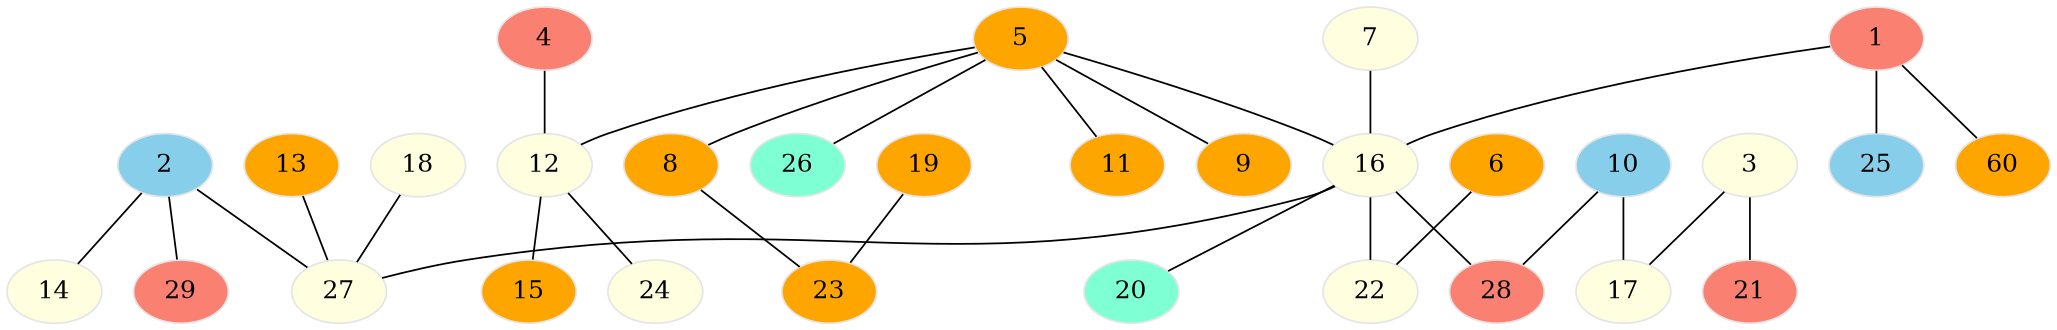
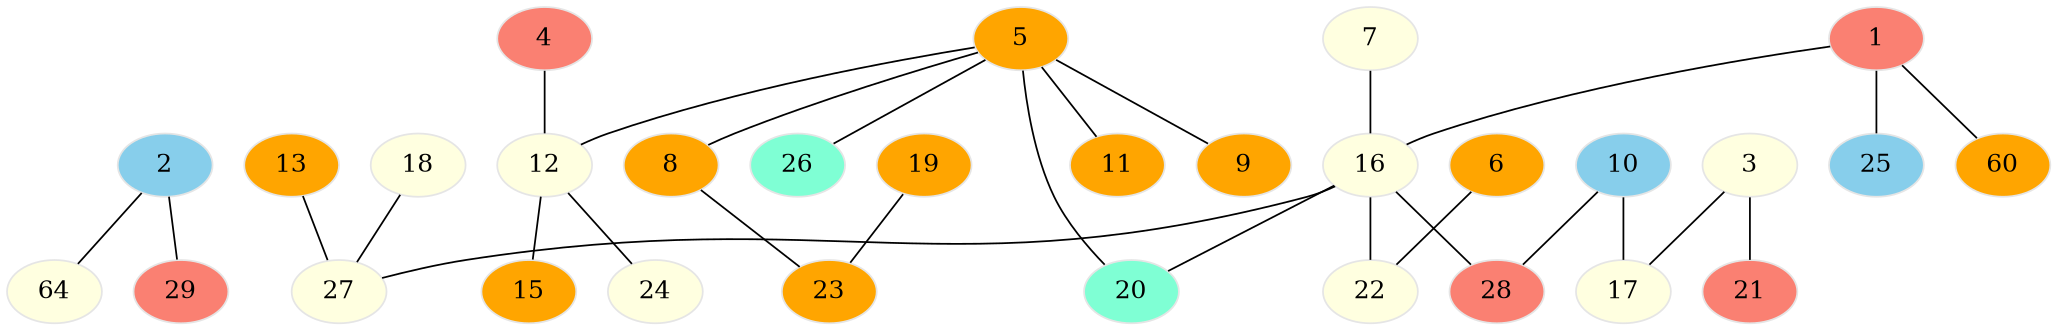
edge "5" -- "16": now "5" -- "20"
edge "2" -- "27": removed
node "14": label "14" -> "64"
